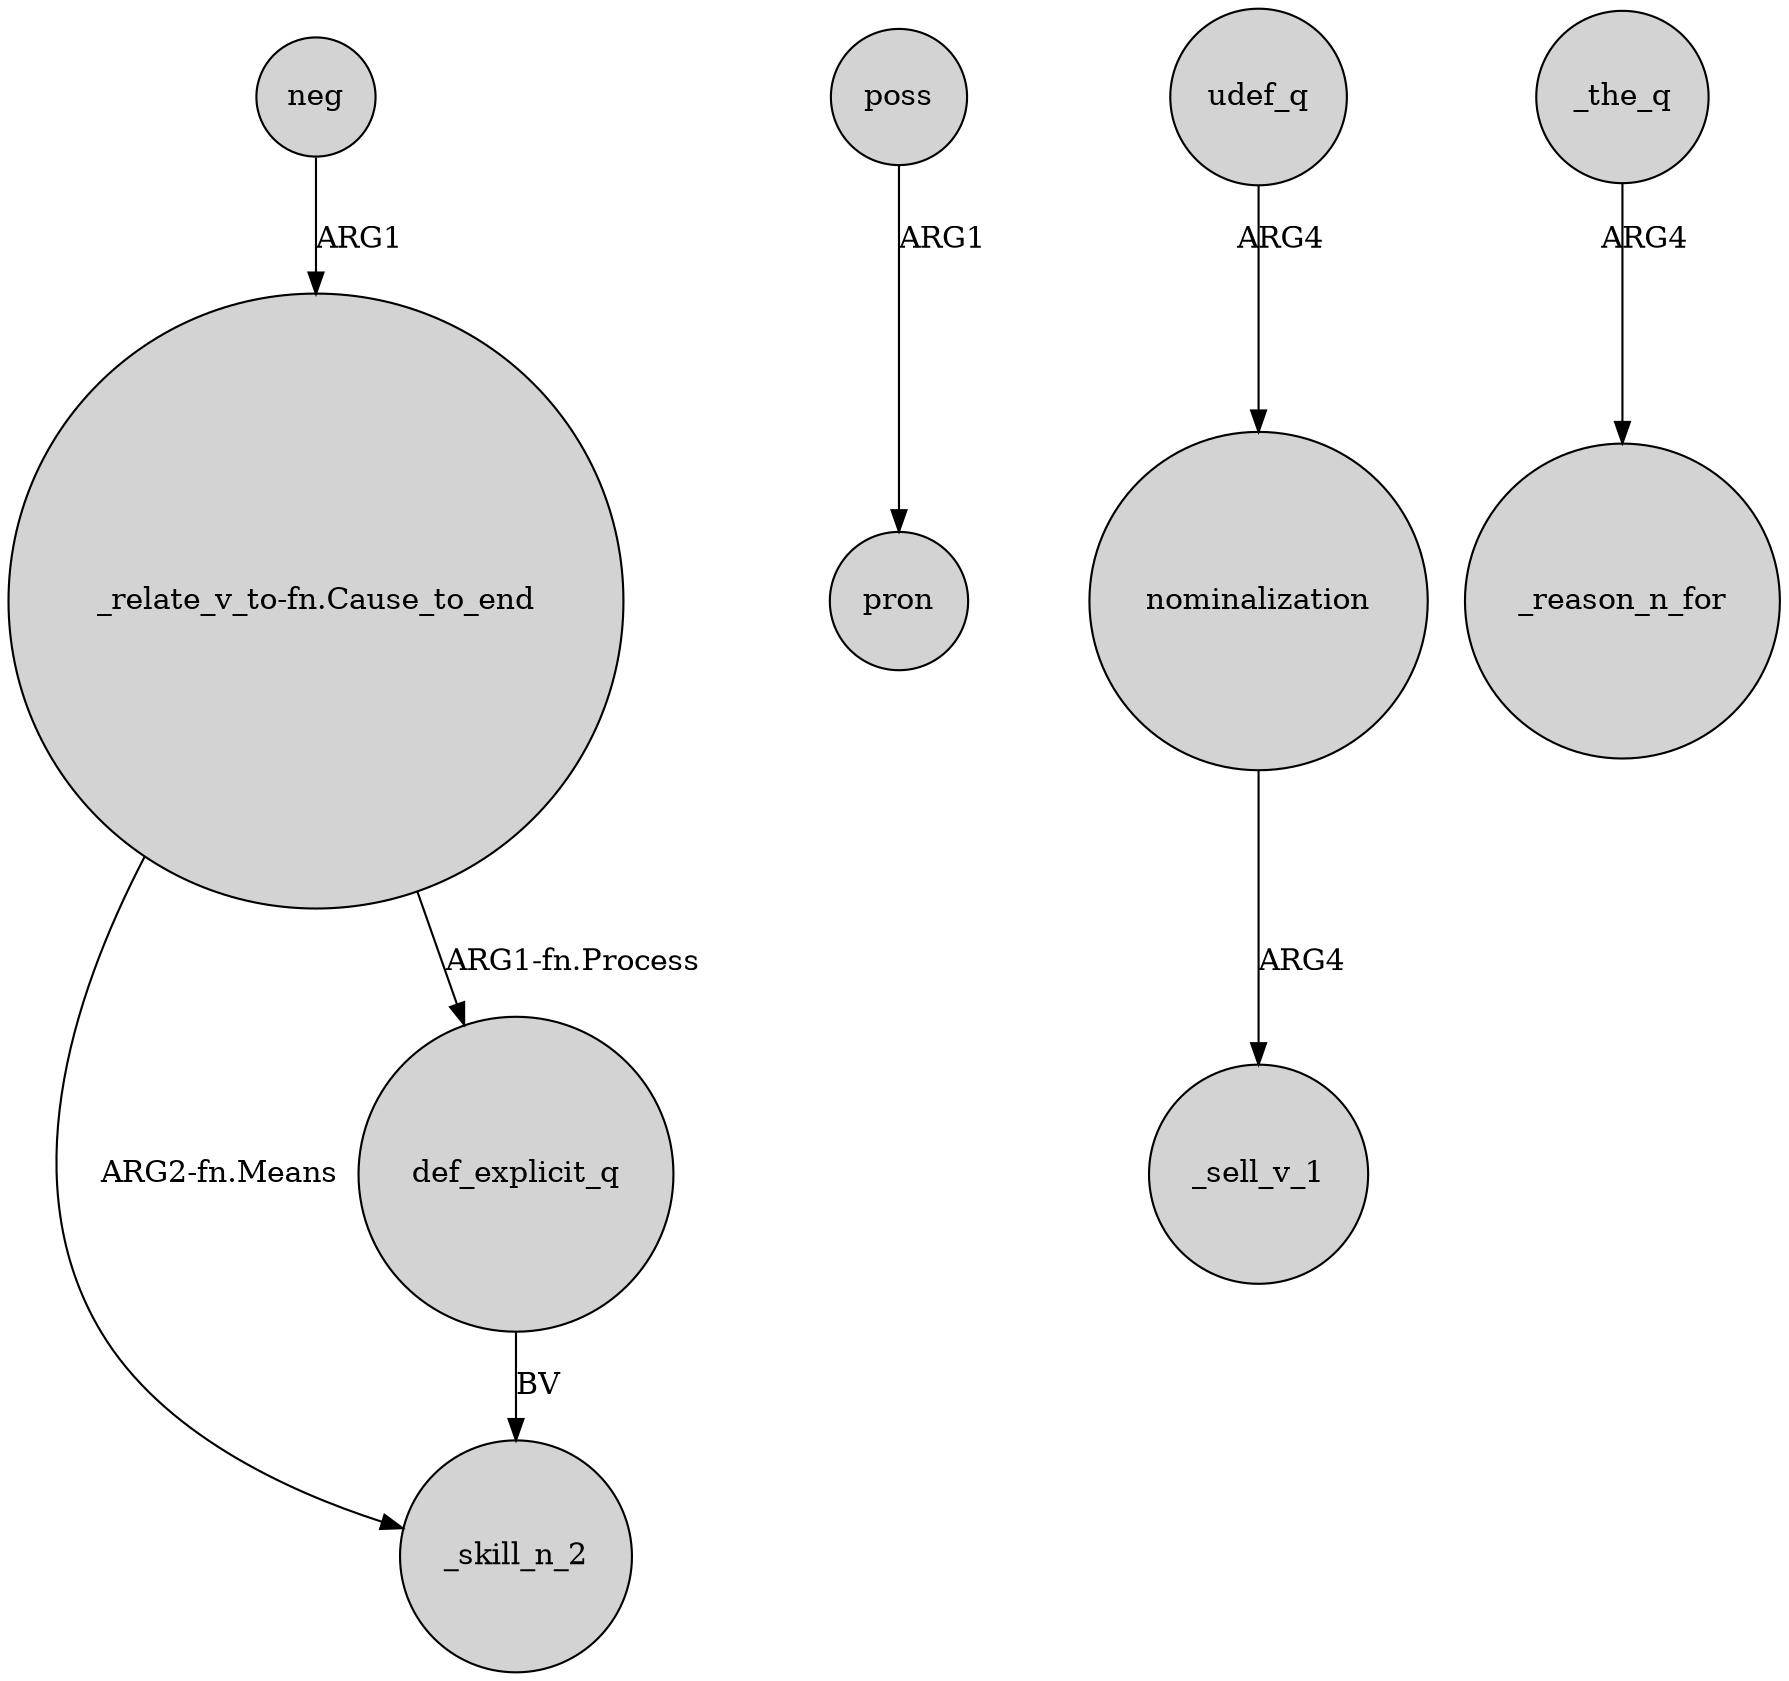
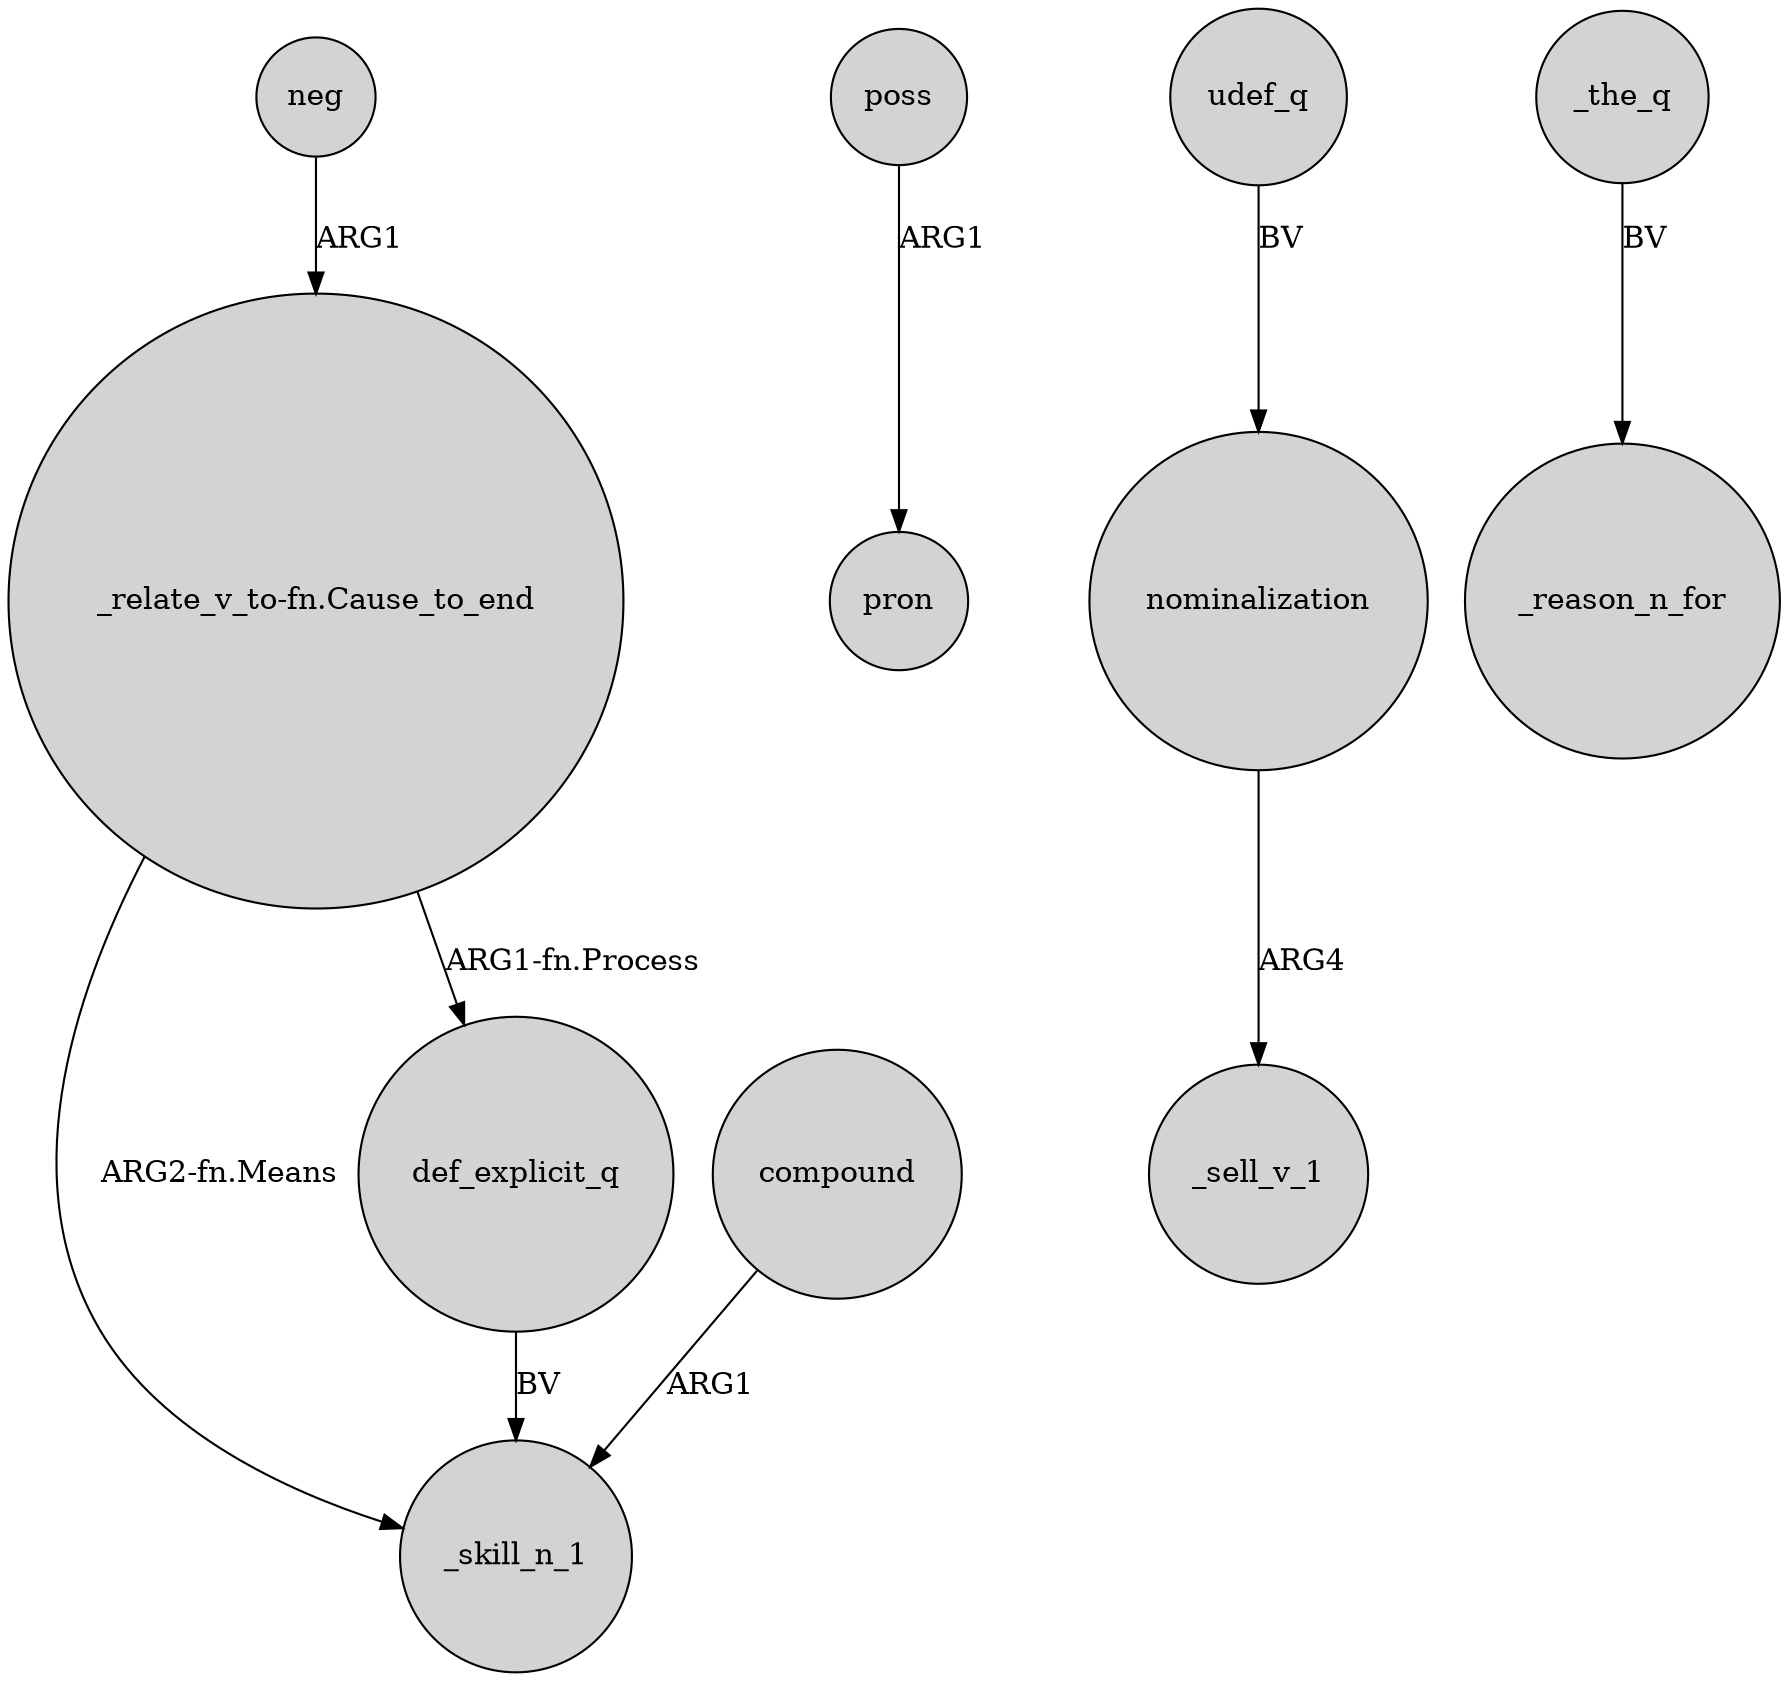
edge "udef_q" -> "nominalization": label "ARG4" -> "BV"
edge "_the_q" -> "_reason_n_for": label "ARG4" -> "BV"
node "compound": added
node "_skill_n_2": label "_skill_n_2" -> "_skill_n_1"
